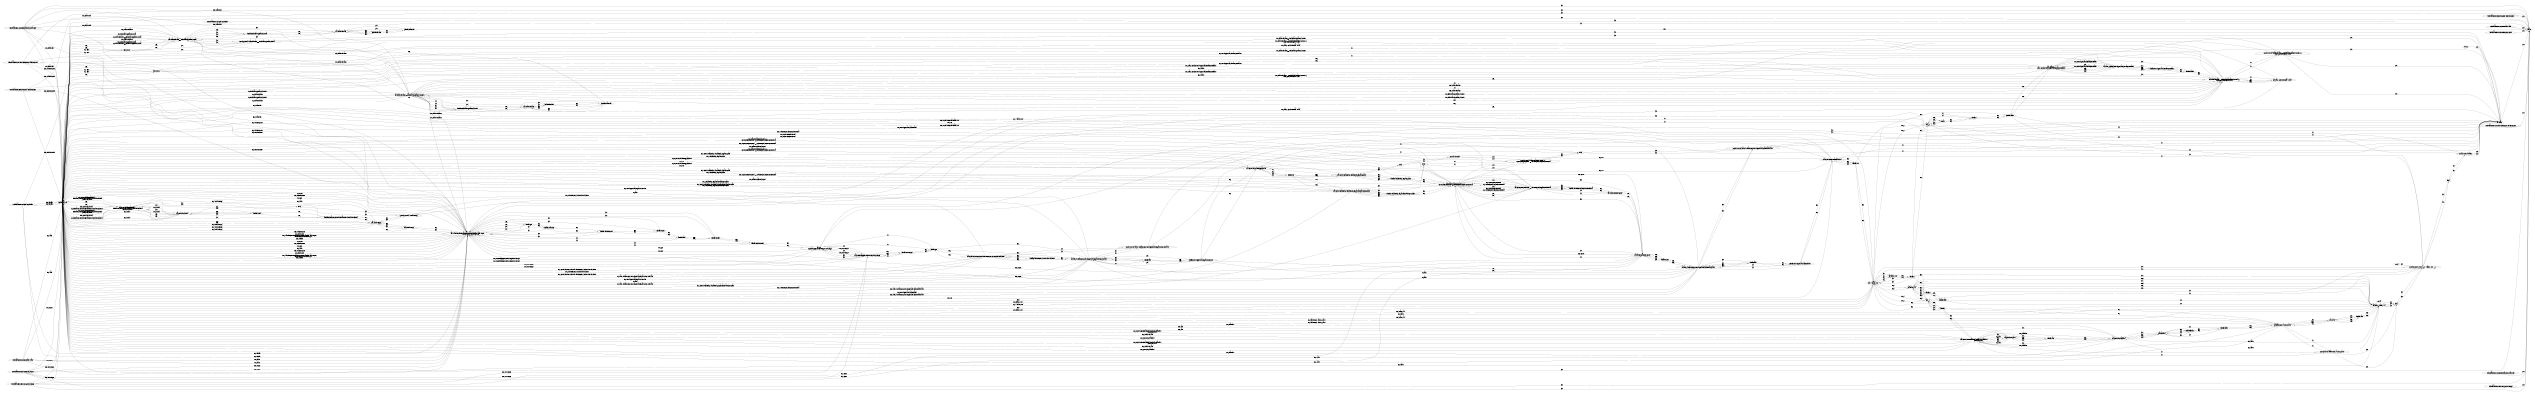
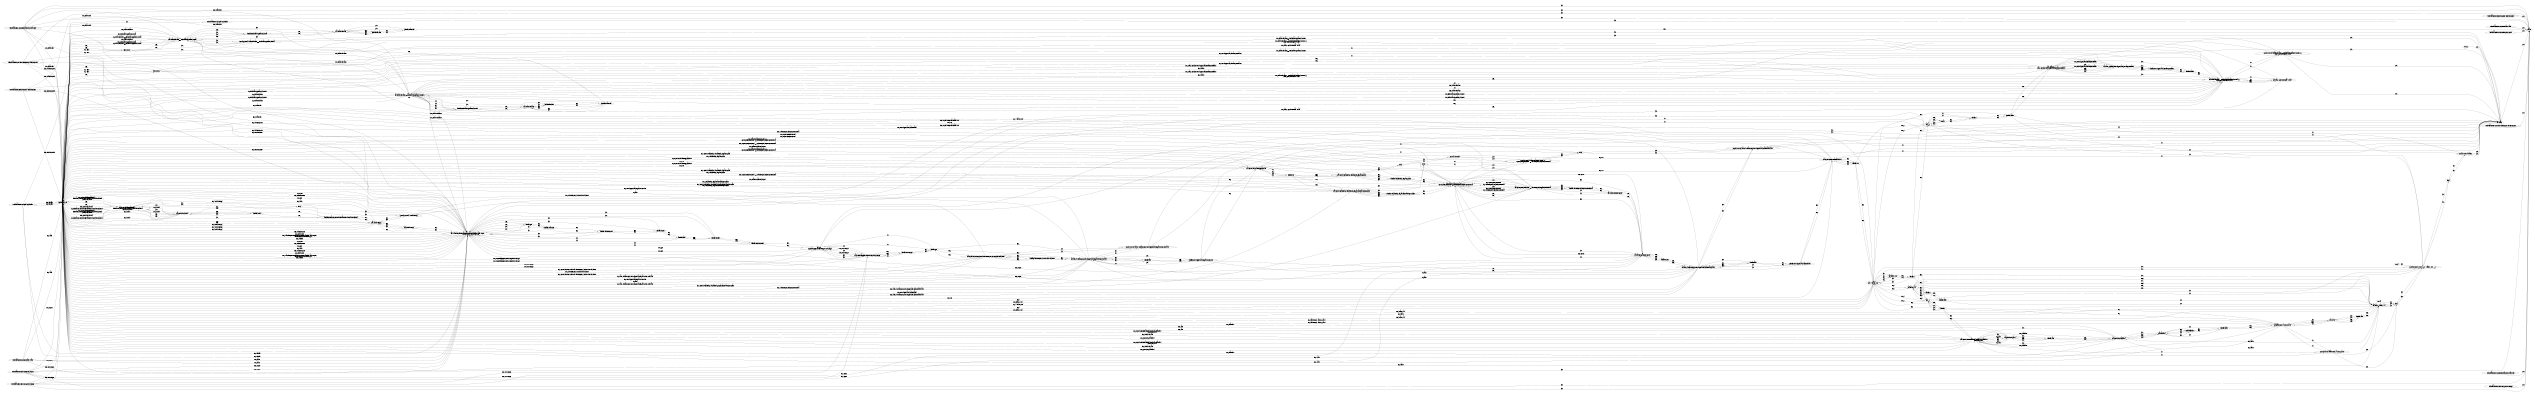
edge "(MethodReturn,void)" -> "1000100": now "(MethodReturn,void)" -> "(MethodParameterOut,unsigned long identifier)"
